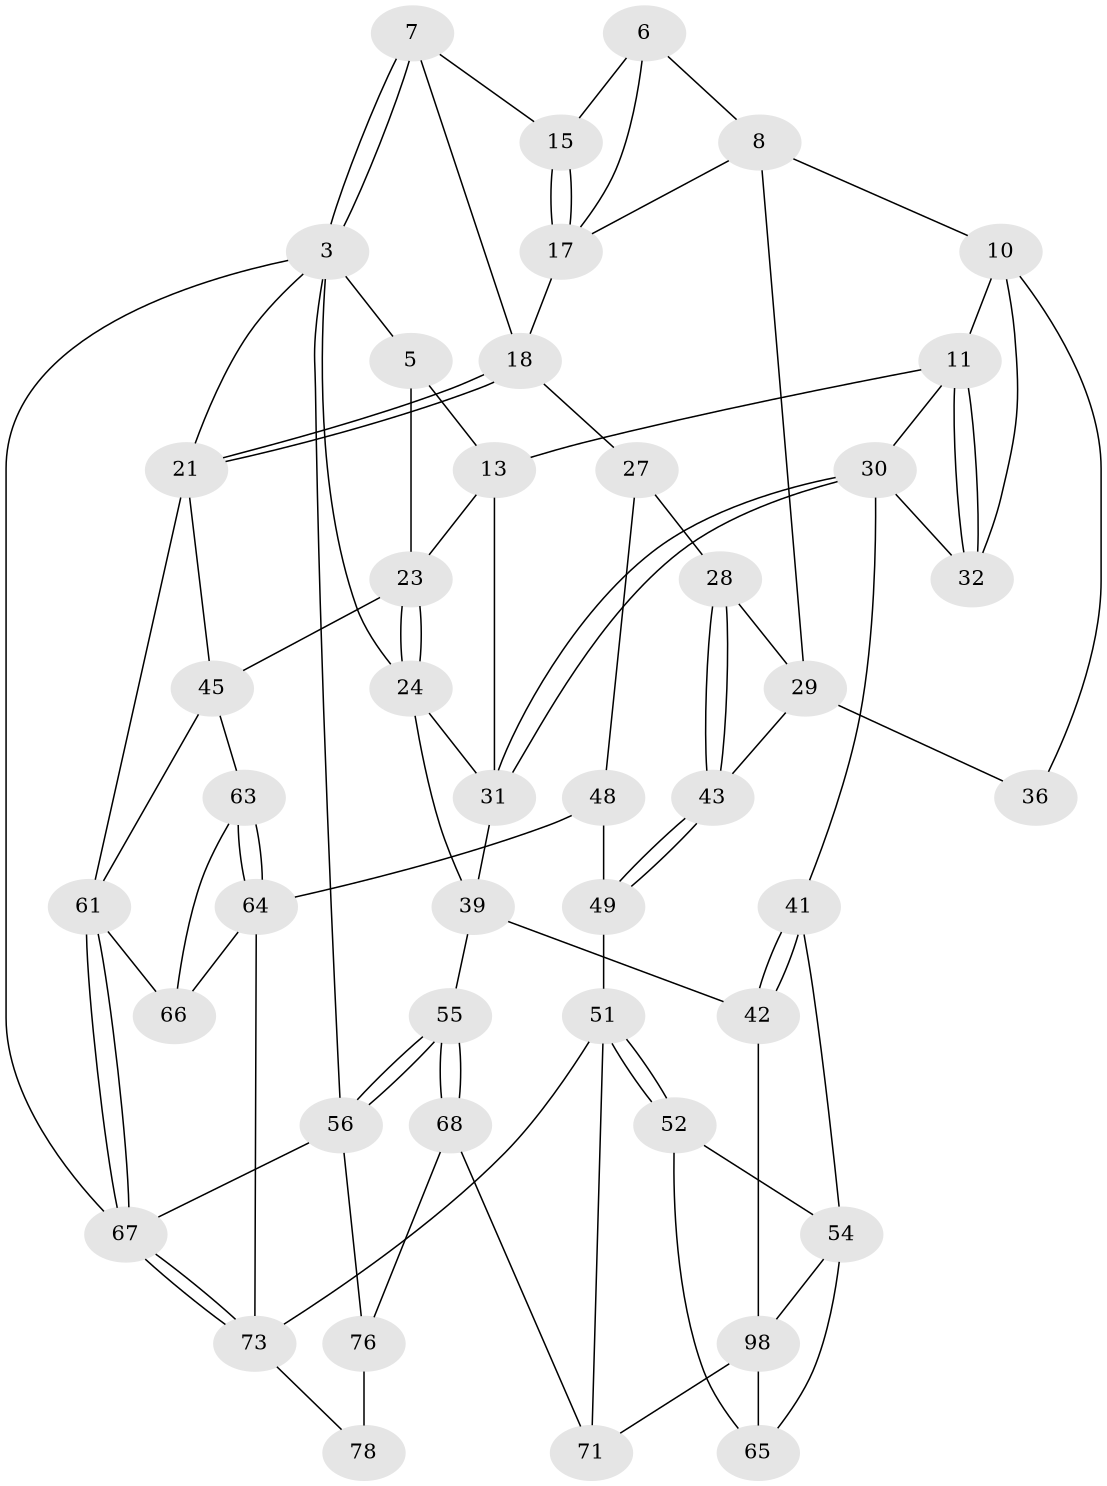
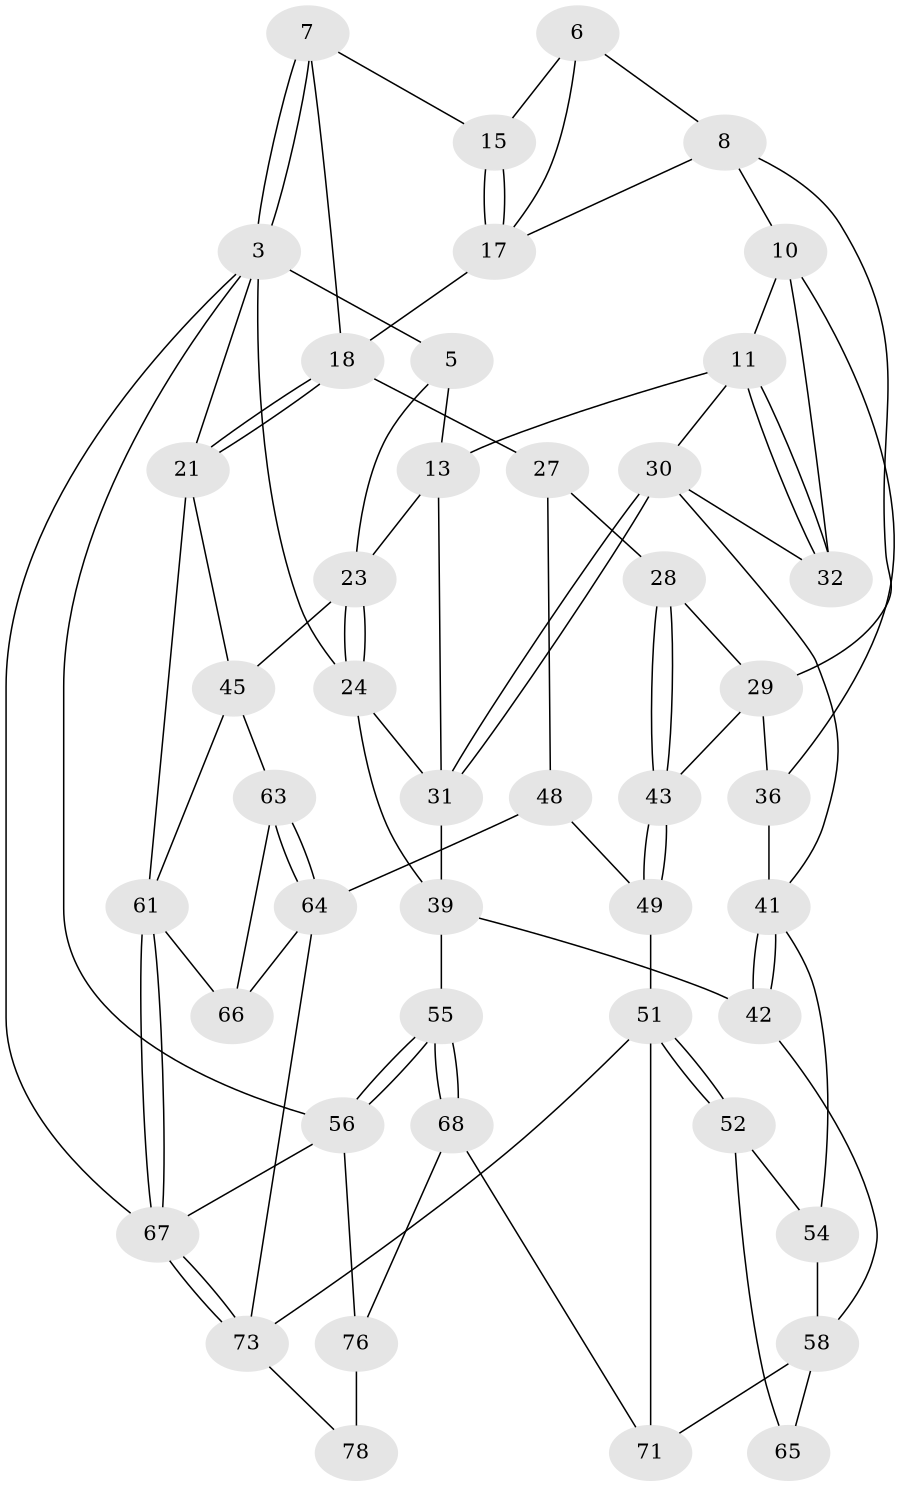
edge "36" -- "41": added
node "98": label "98" -> "58"
edge "54" -- "65": removed
